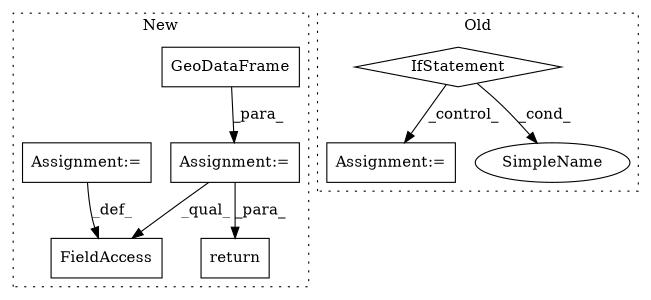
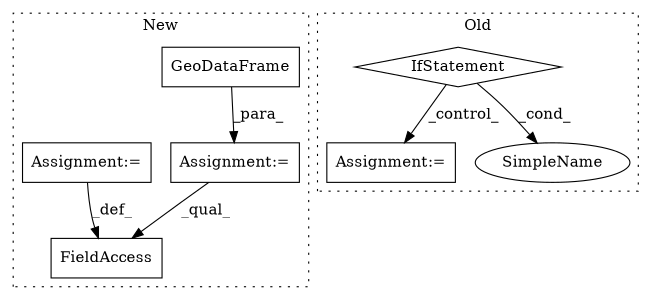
node "return": removed
